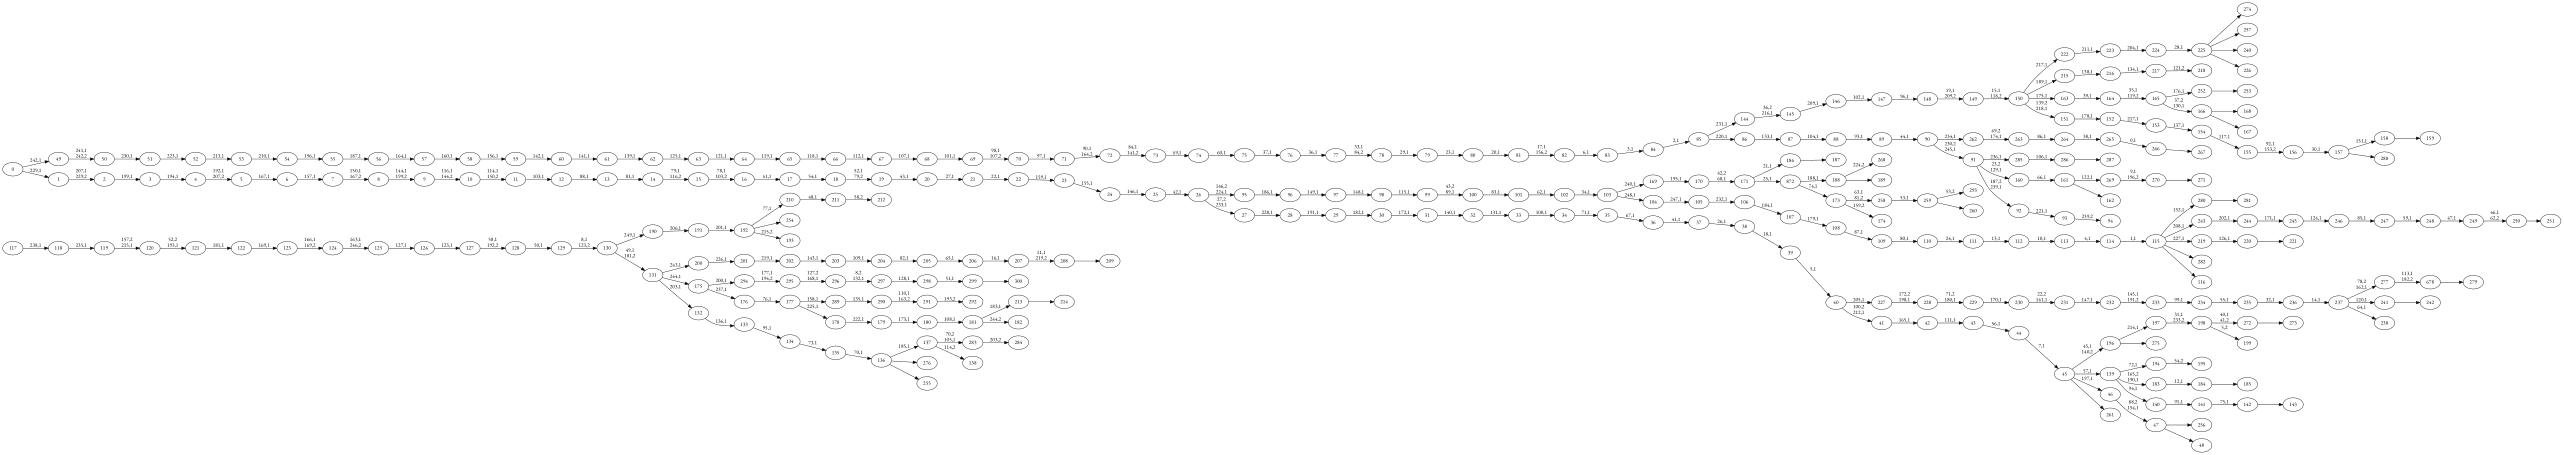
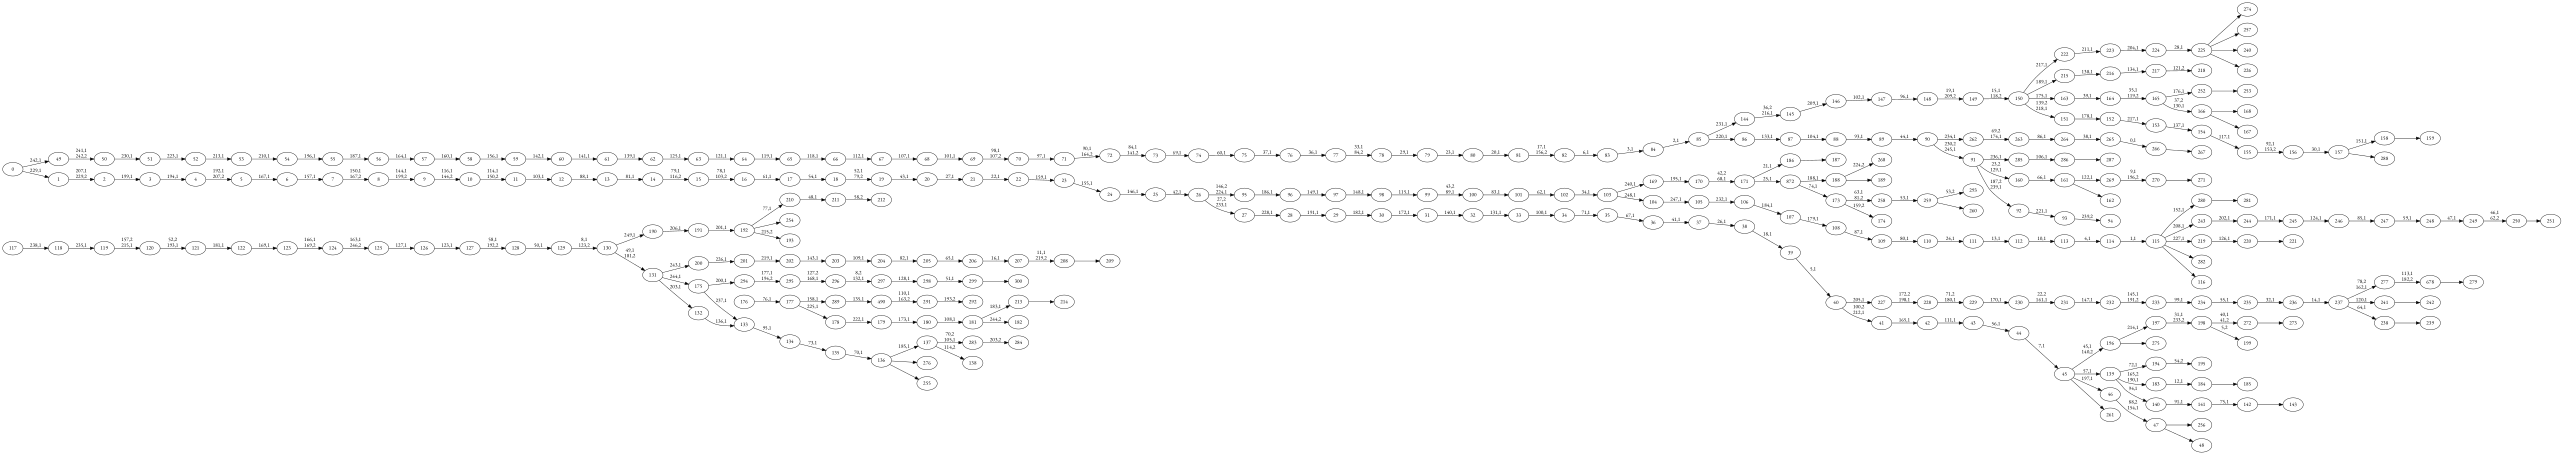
edge "175" -> "176": now "175" -> "133"
node "290": label "290" -> "490"
node "239": added
